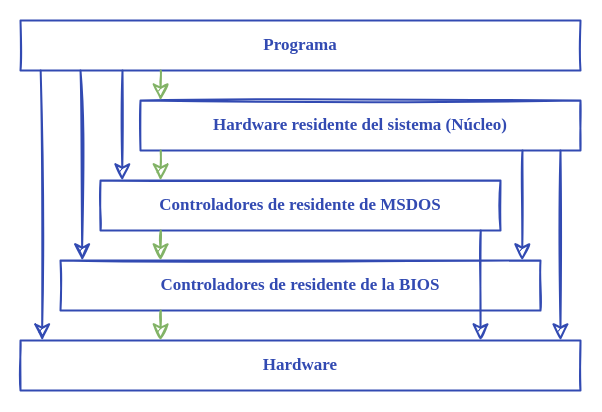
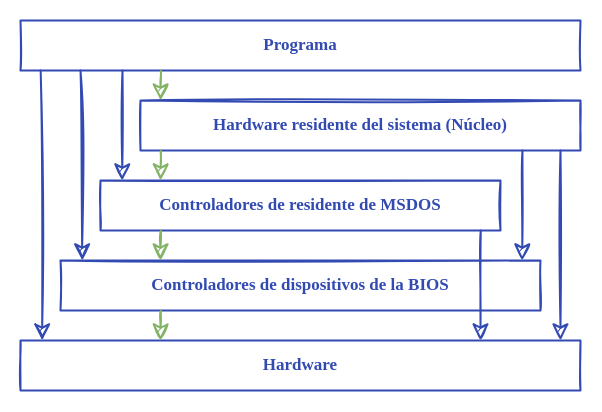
node "Controladores de residente de la BIOS": label "Controladores de residente de la BIOS" -> "Controladores de dispositivos de la BIOS"
